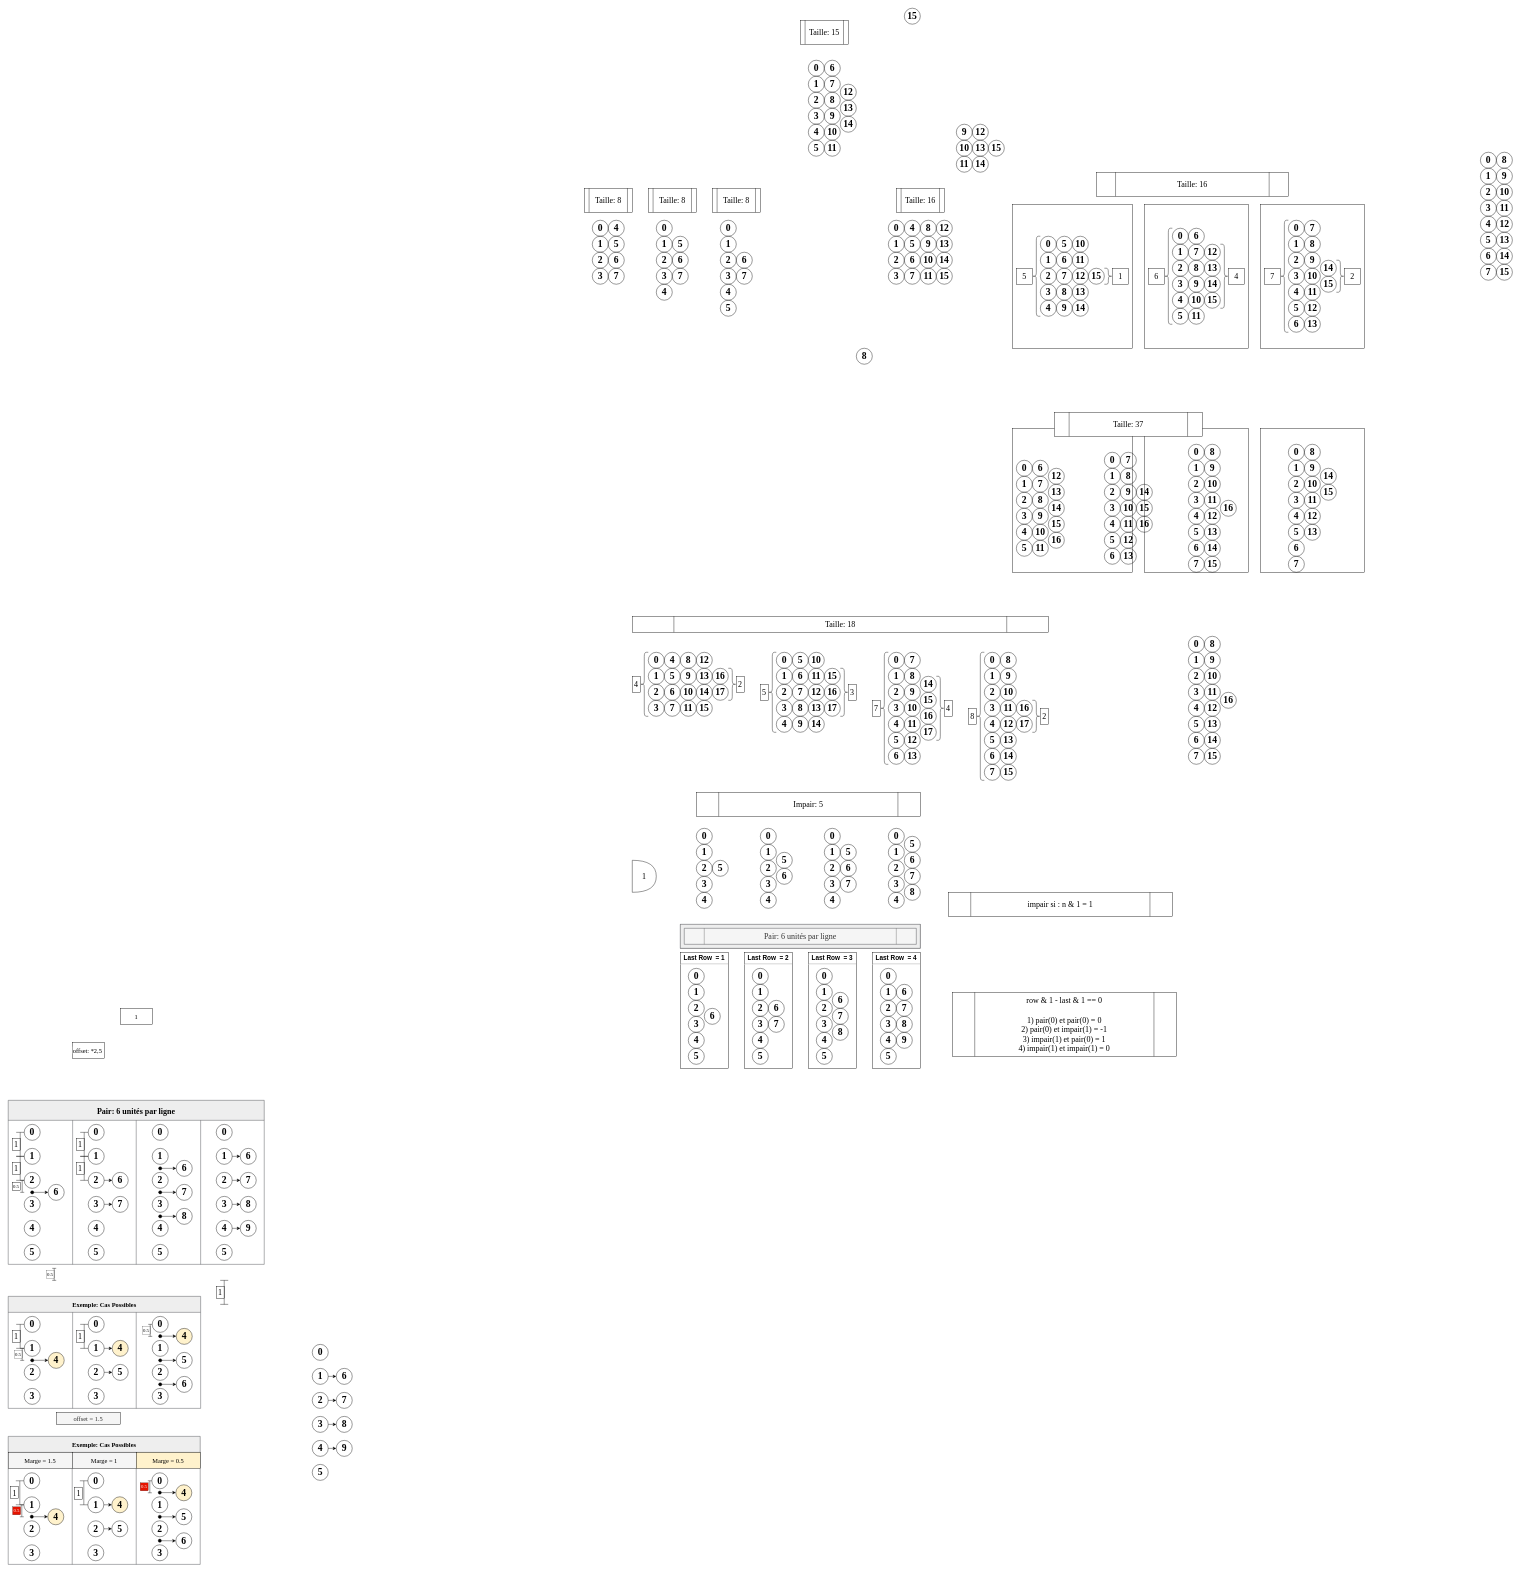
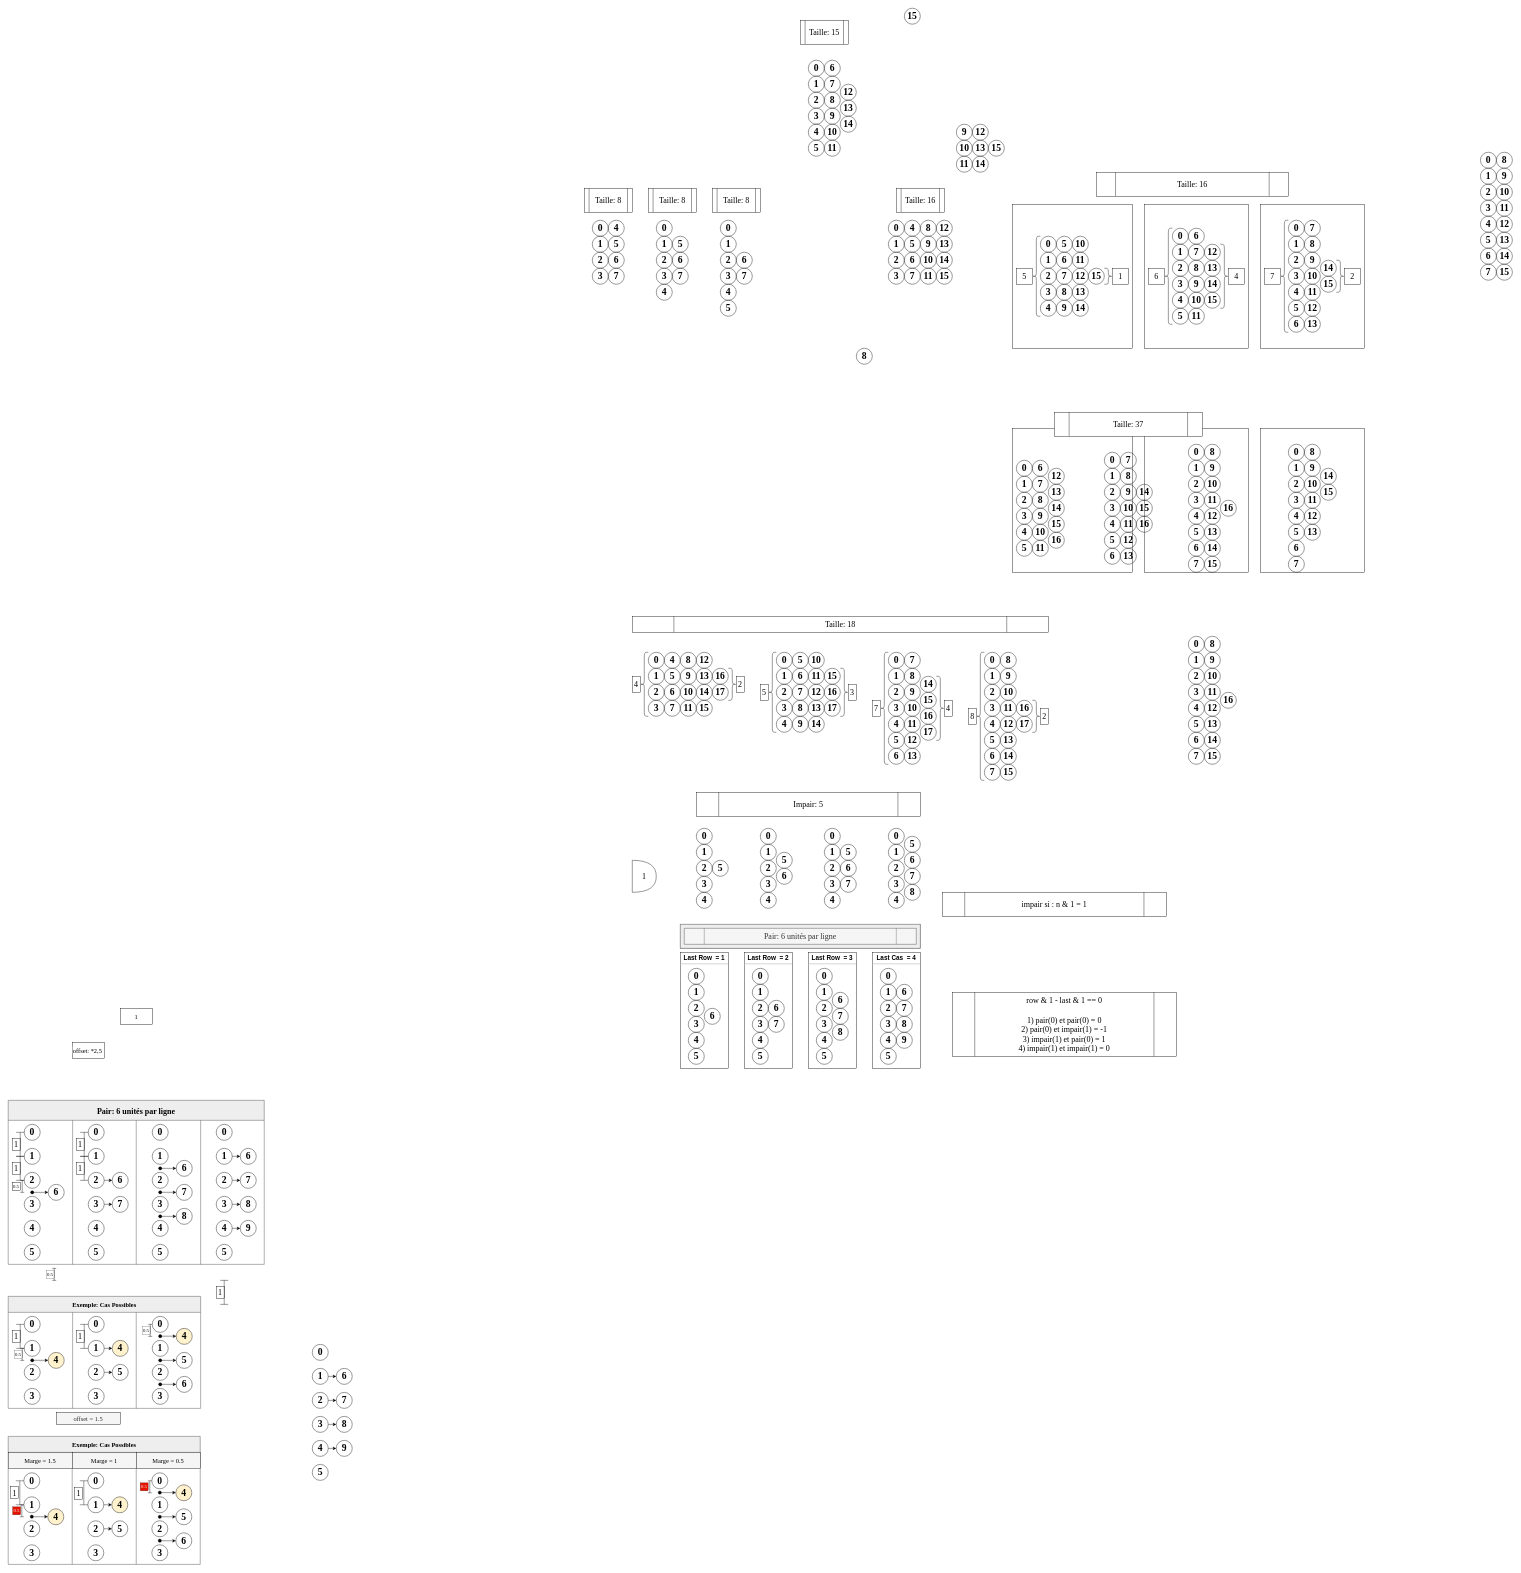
node "impair si : n & 1 = 1": moved (1060, 904) -> (1054, 904)
node "Last Row = 4": label "Last Row = 4" -> "Last Cas = 4"
node "Marge = 0.5": fillcolor #fff2cc -> #f5f5f5
